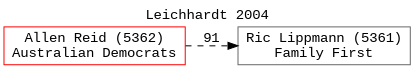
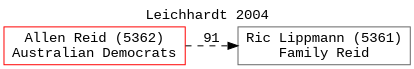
node "Ric Lippmann (5361) Family First": label "Ric Lippmann (5361) Family First" -> "Ric Lippmann (5361) Family Reid"
